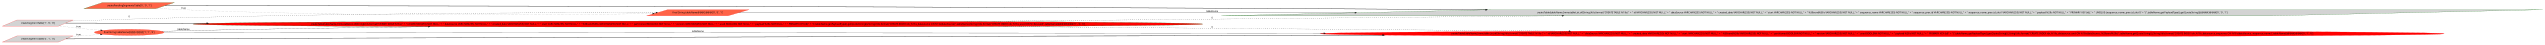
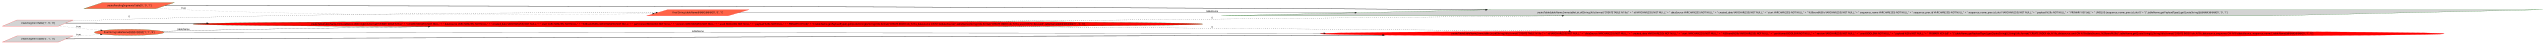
node "final String tableName@@@2@@@['1', '1', '0']": color red -> darkgreen
